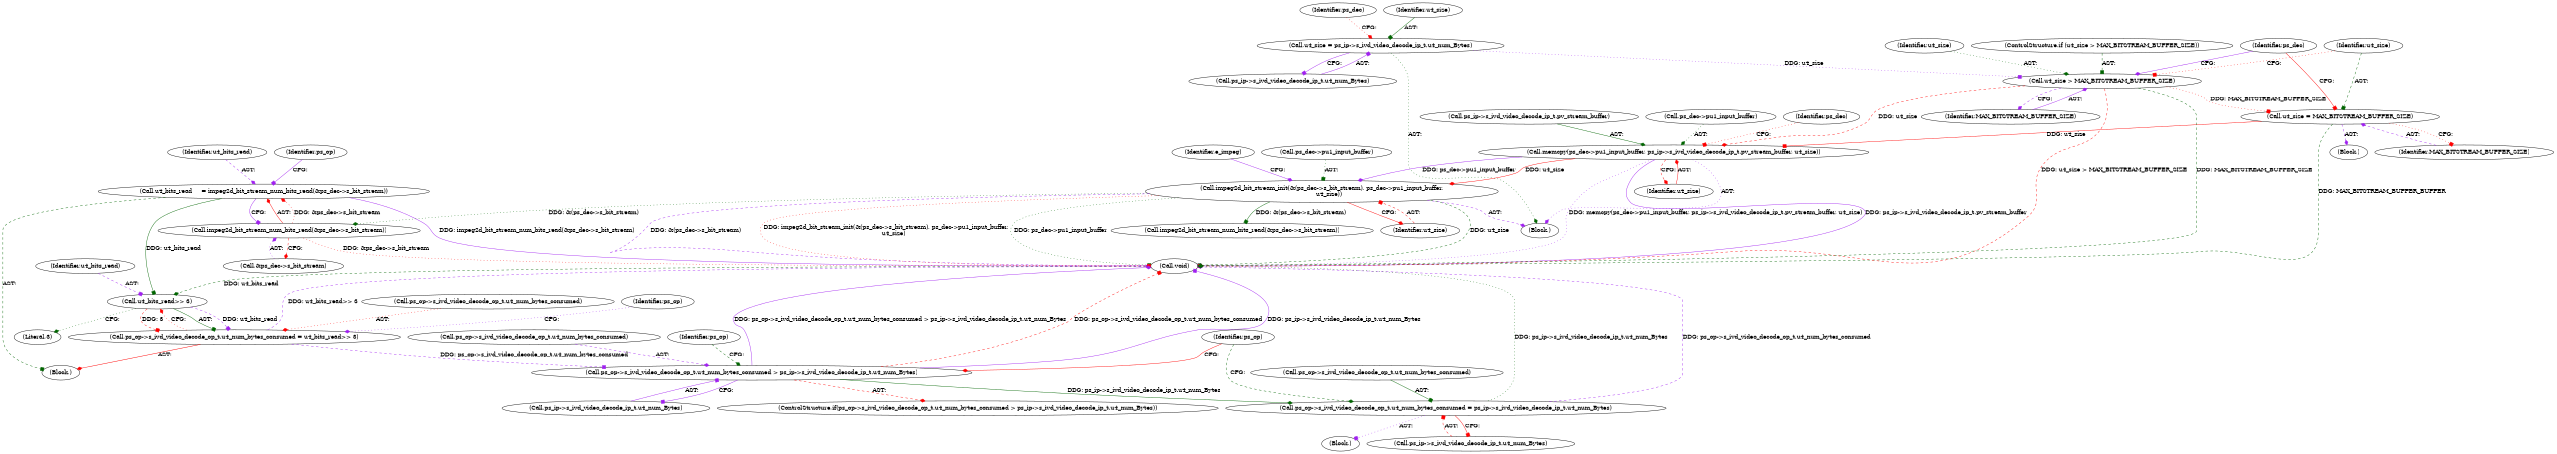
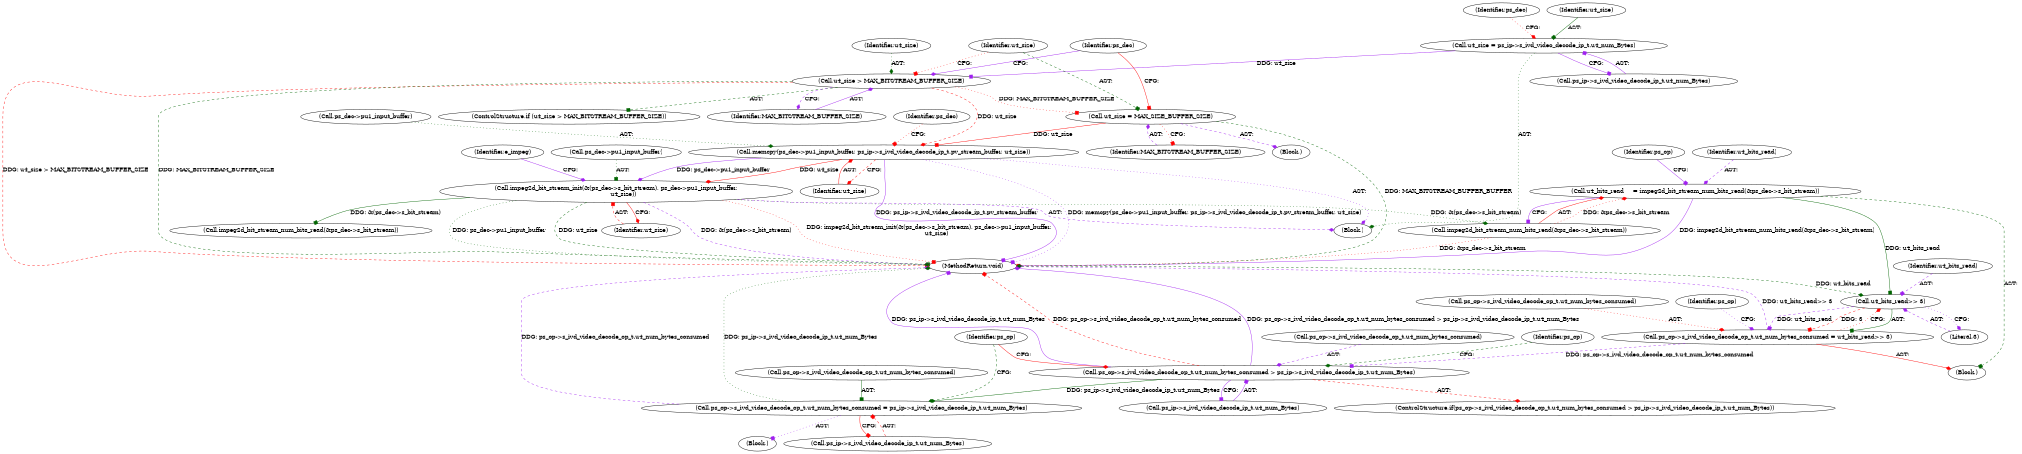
edge "(ControlStructure,if (u4_size > MAX_BITSTREAM_BUFFER_SIZE))" -> "(Call,u4_size > MAX_BITSTREAM_BUFFER_SIZE)": reversed
edge "(Call,u4_size = ps_ip->s_ivd_video_decode_ip_t.u4_num_Bytes)" -> "(Call,u4_size > MAX_BITSTREAM_BUFFER_SIZE)": style dotted -> solid
node "(Call,ps_ip->s_ivd_video_decode_ip_t.pv_stream_buffer)": removed
node "(Call,u4_size = MAX_BITSTREAM_BUFFER_SIZE)": label "(Call,u4_size = MAX_BITSTREAM_BUFFER_SIZE)" -> "(Call,u4_size = MAX_SIZE_BUFFER_SIZE)"
node "(Call,&ps_dec->s_bit_stream)": removed
node "(Call,void)": label "(Call,void)" -> "(MethodReturn,void)"
edge "(Call,u4_bits_read>> 3)" -> "(Literal,3)": color darkgreen -> purple
edge "(Literal,3)" -> "(Call,u4_bits_read>> 3)": added, label "AST:"
